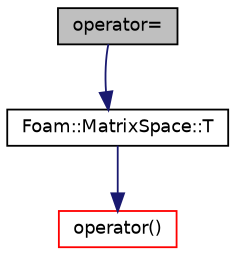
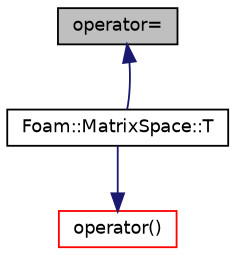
edge "operator=" -> "Foam::MatrixSpace::T": reversed
